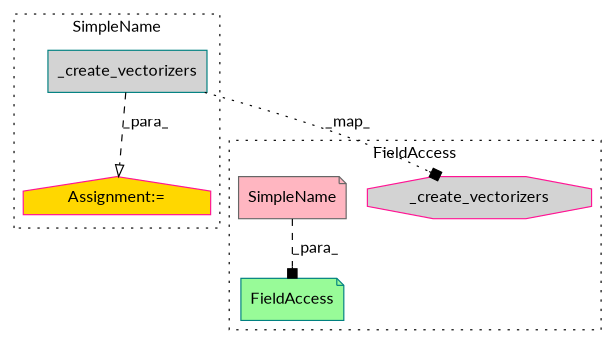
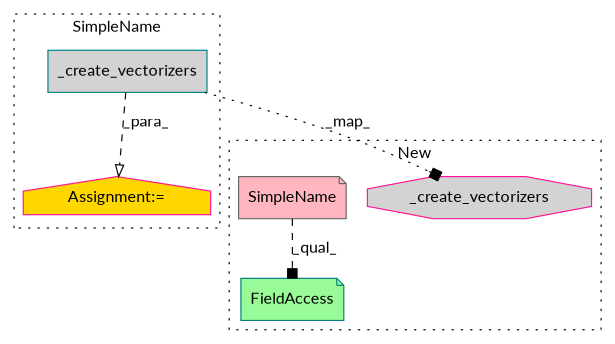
cluster "FieldAccess": label "FieldAccess" -> "New"
edge "SimpleName" -> "FieldAccess": label "_para_" -> "_qual_"
